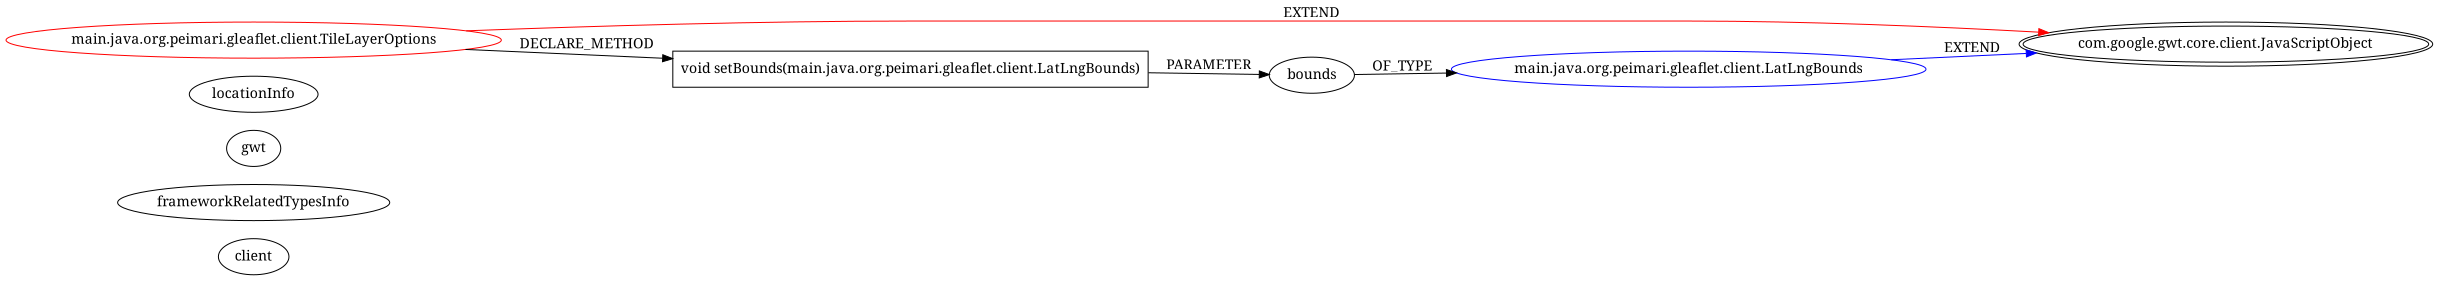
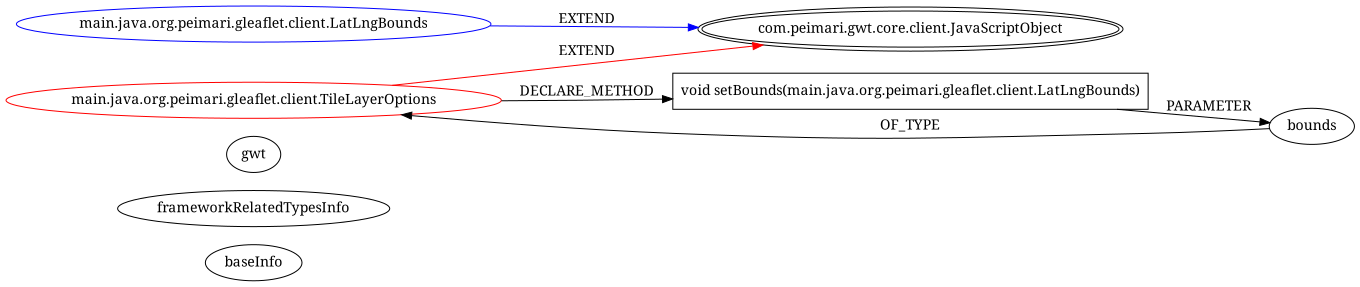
node "com.google.gwt.core.client.JavaScriptObject": label "com.google.gwt.core.client.JavaScriptObject" -> "com.peimari.gwt.core.client.JavaScriptObject"
edge "bounds" -> "main.java.org.peimari.gleaflet.client.LatLngBounds": now "bounds" -> "main.java.org.peimari.gleaflet.client.TileLayerOptions"
node "locationInfo": removed
node "client": label "client" -> "baseInfo"
